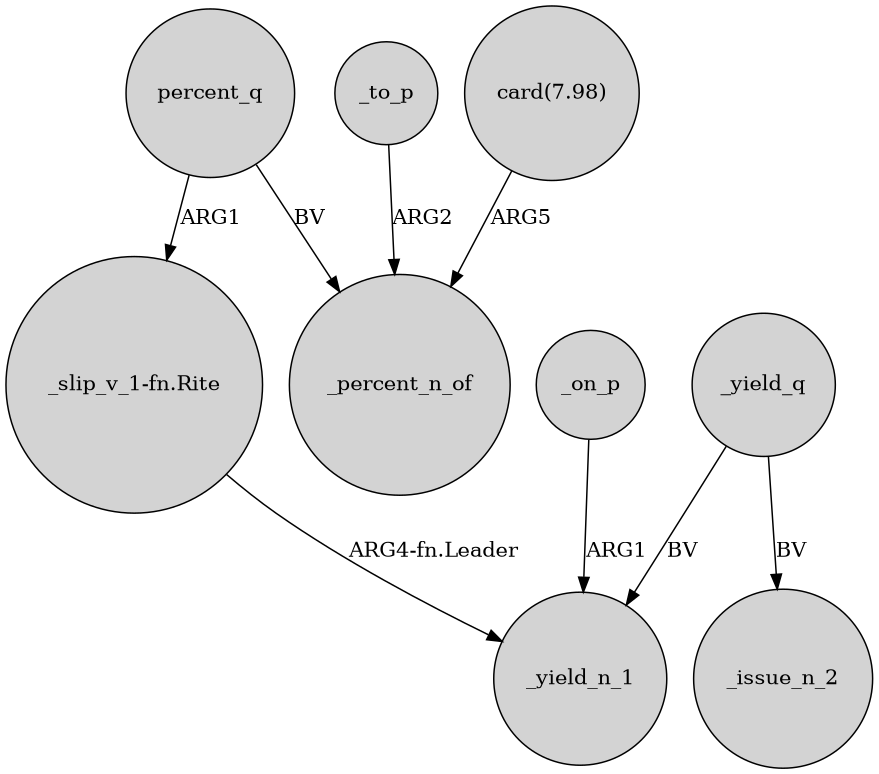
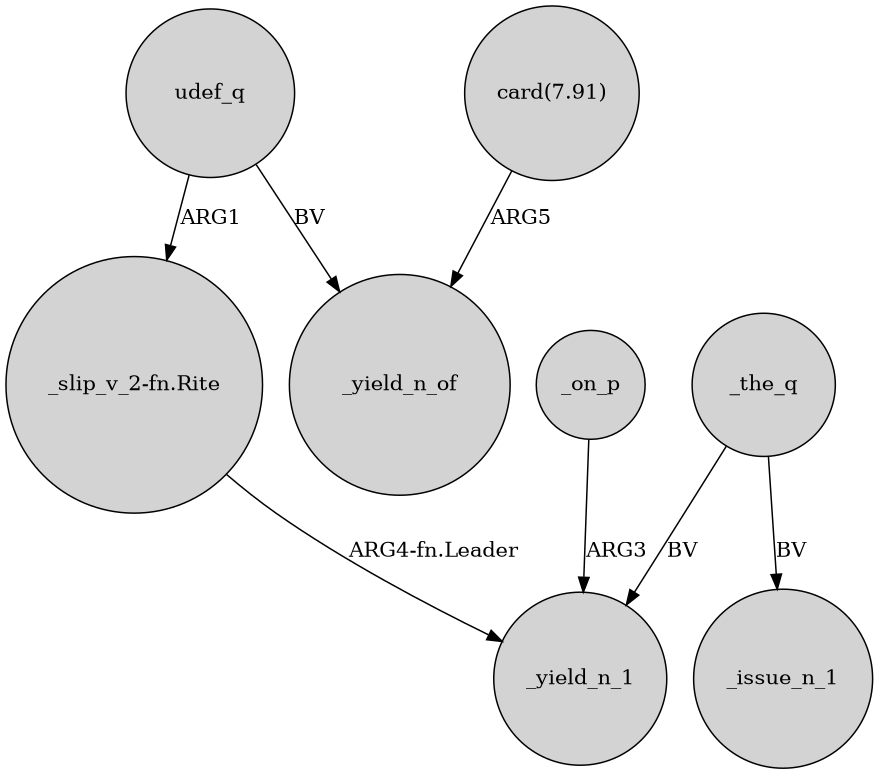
node "percent_q": label "percent_q" -> "udef_q"
node "_to_p": removed
node "card(7.98)": label "card(7.98)" -> "card(7.91)"
node "_slip_v_1-fn.Rite": label "_slip_v_1-fn.Rite" -> "_slip_v_2-fn.Rite"
node "_percent_n_of": label "_percent_n_of" -> "_yield_n_of"
node "_yield_q": label "_yield_q" -> "_the_q"
edge "_on_p" -> "_yield_n_1": label "ARG1" -> "ARG3"
node "_issue_n_2": label "_issue_n_2" -> "_issue_n_1"
